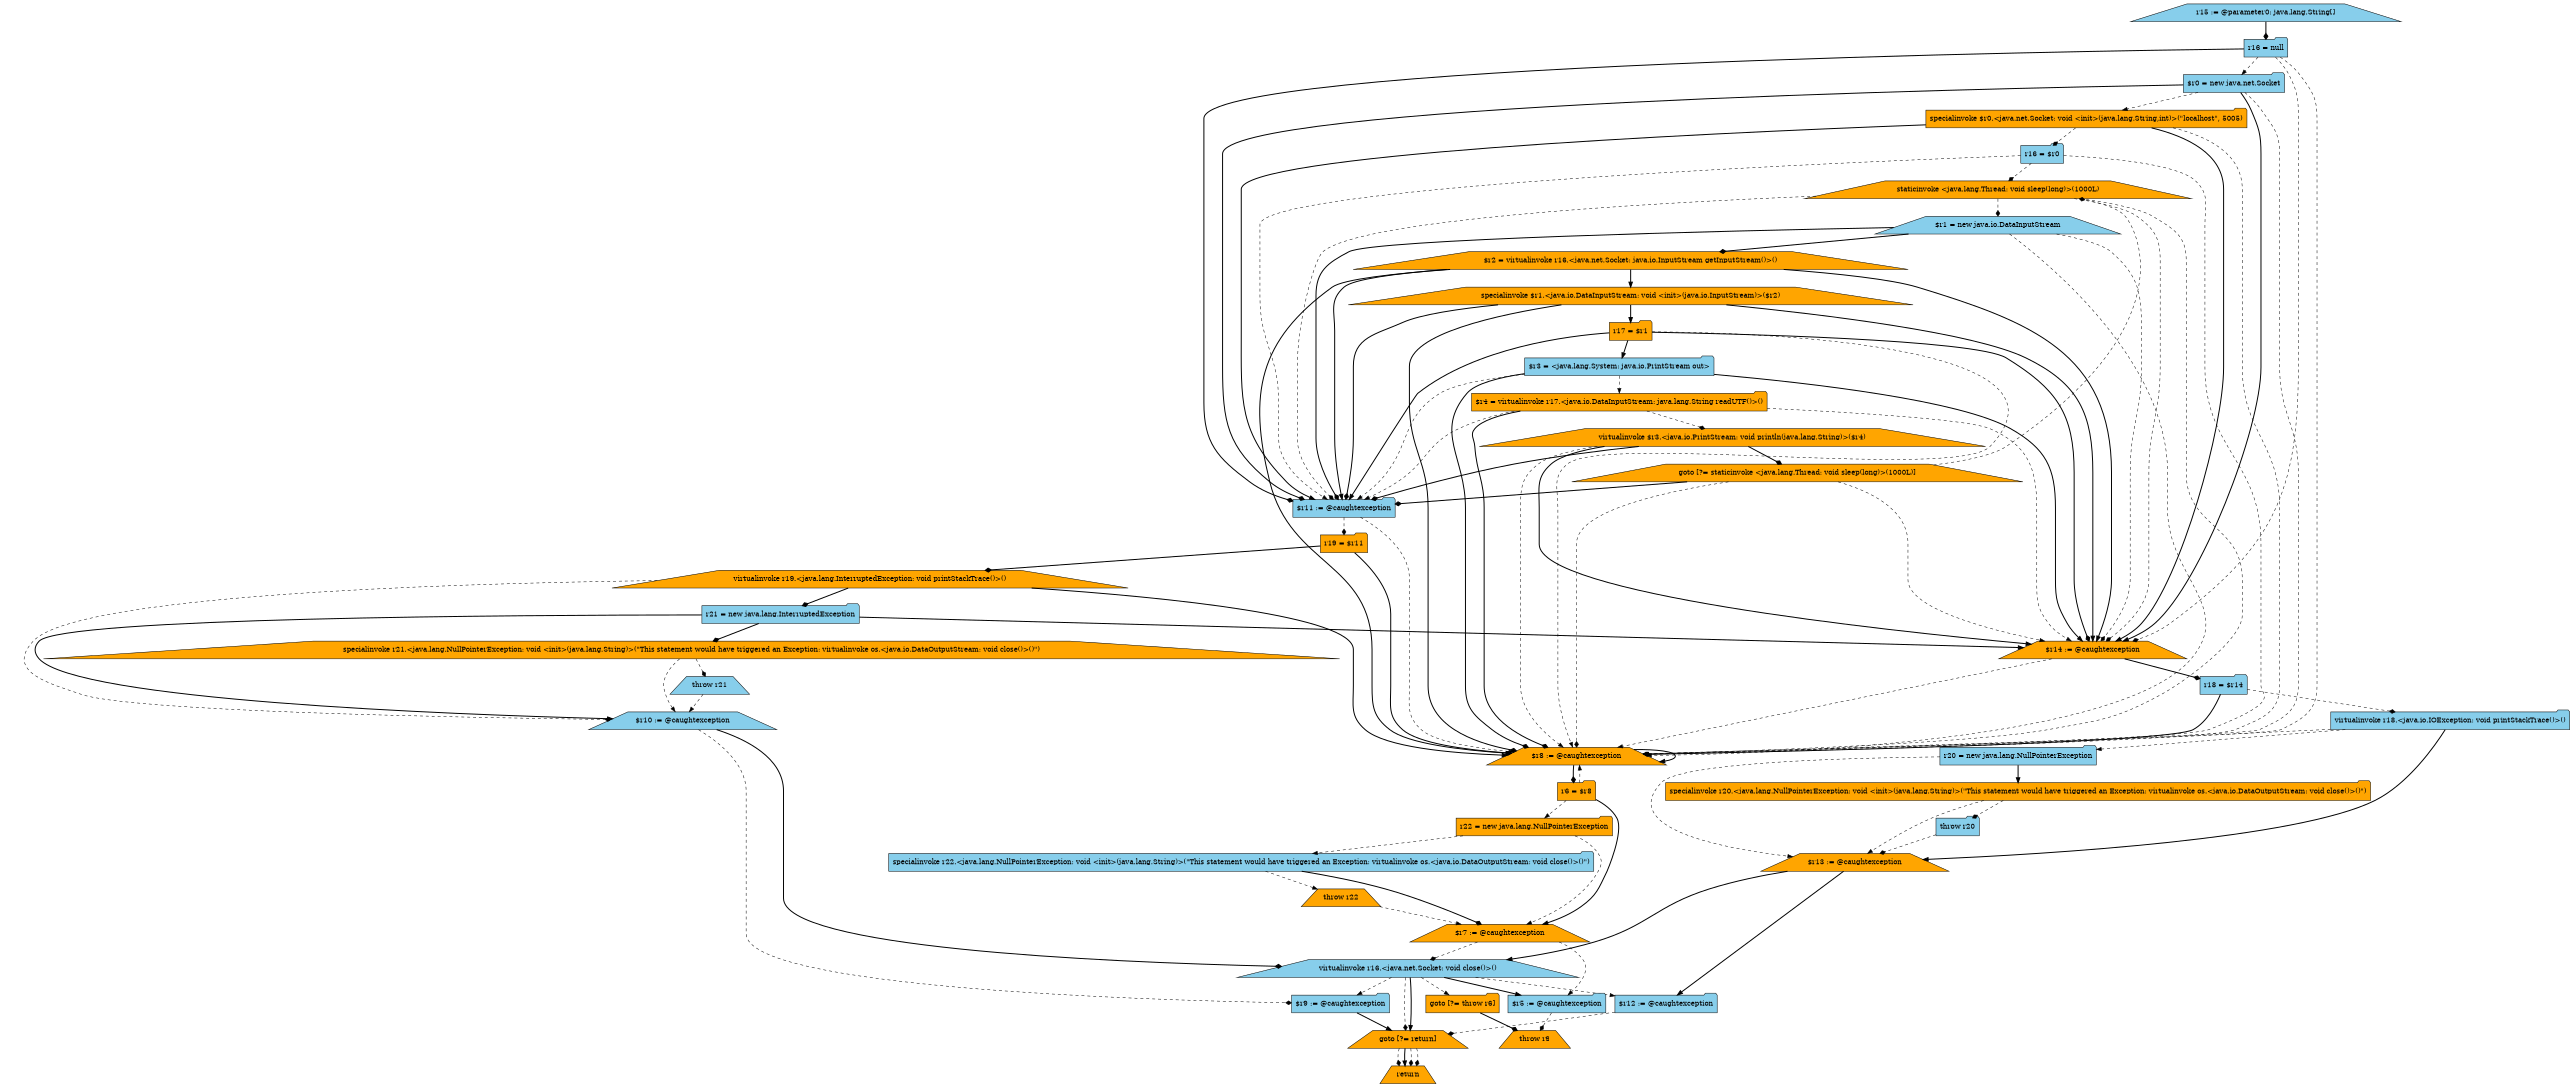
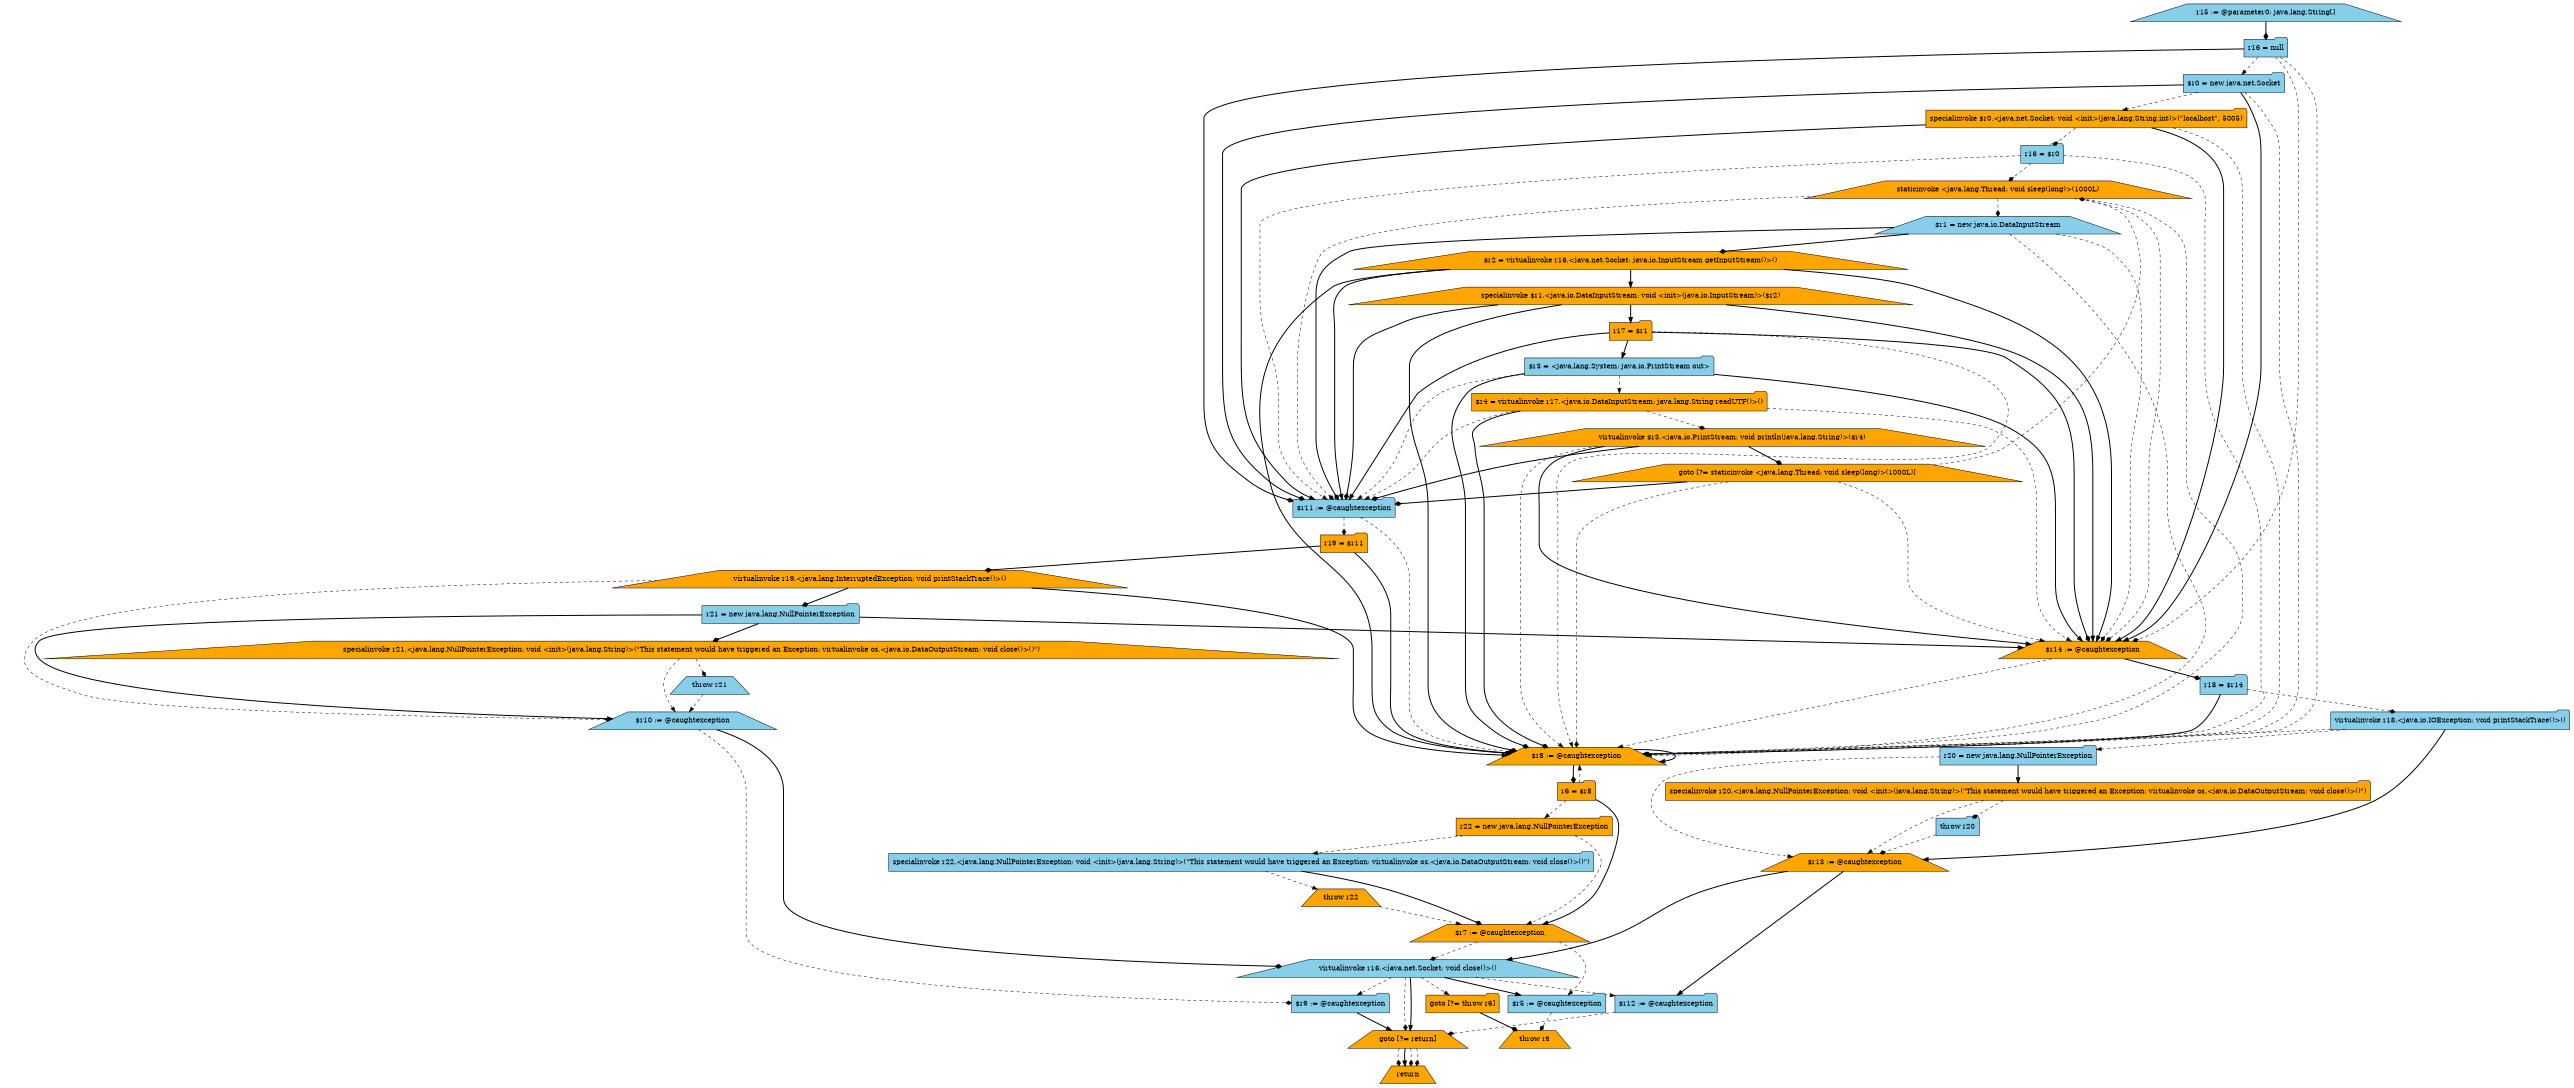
node "r21 = new java.lang.InterruptedException": label "r21 = new java.lang.InterruptedException" -> "r21 = new java.lang.NullPointerException"
